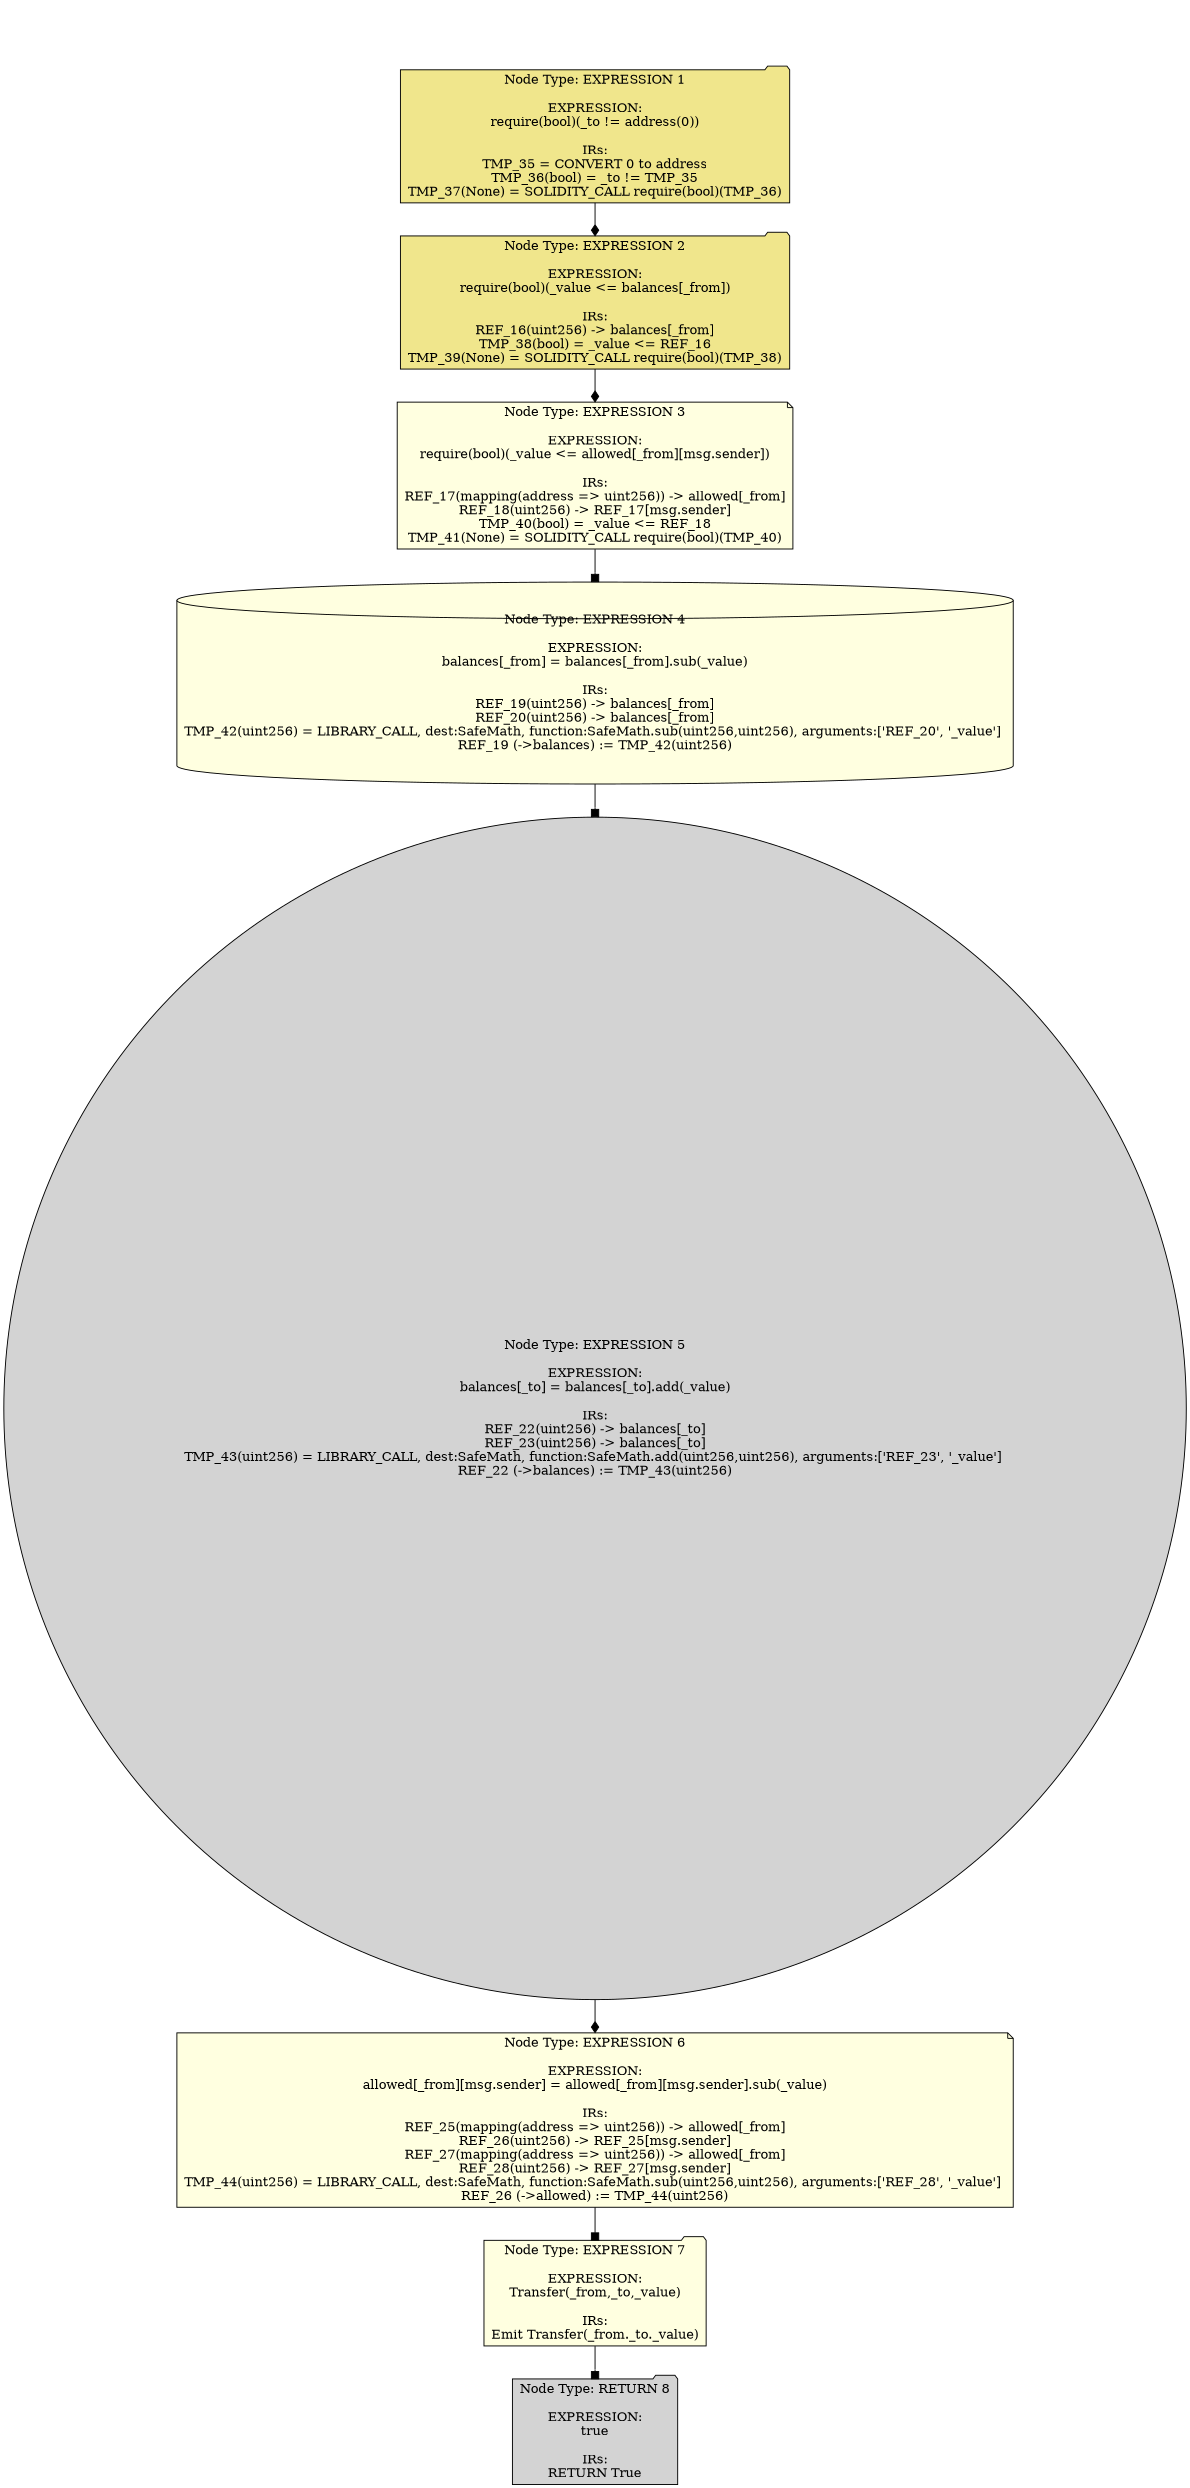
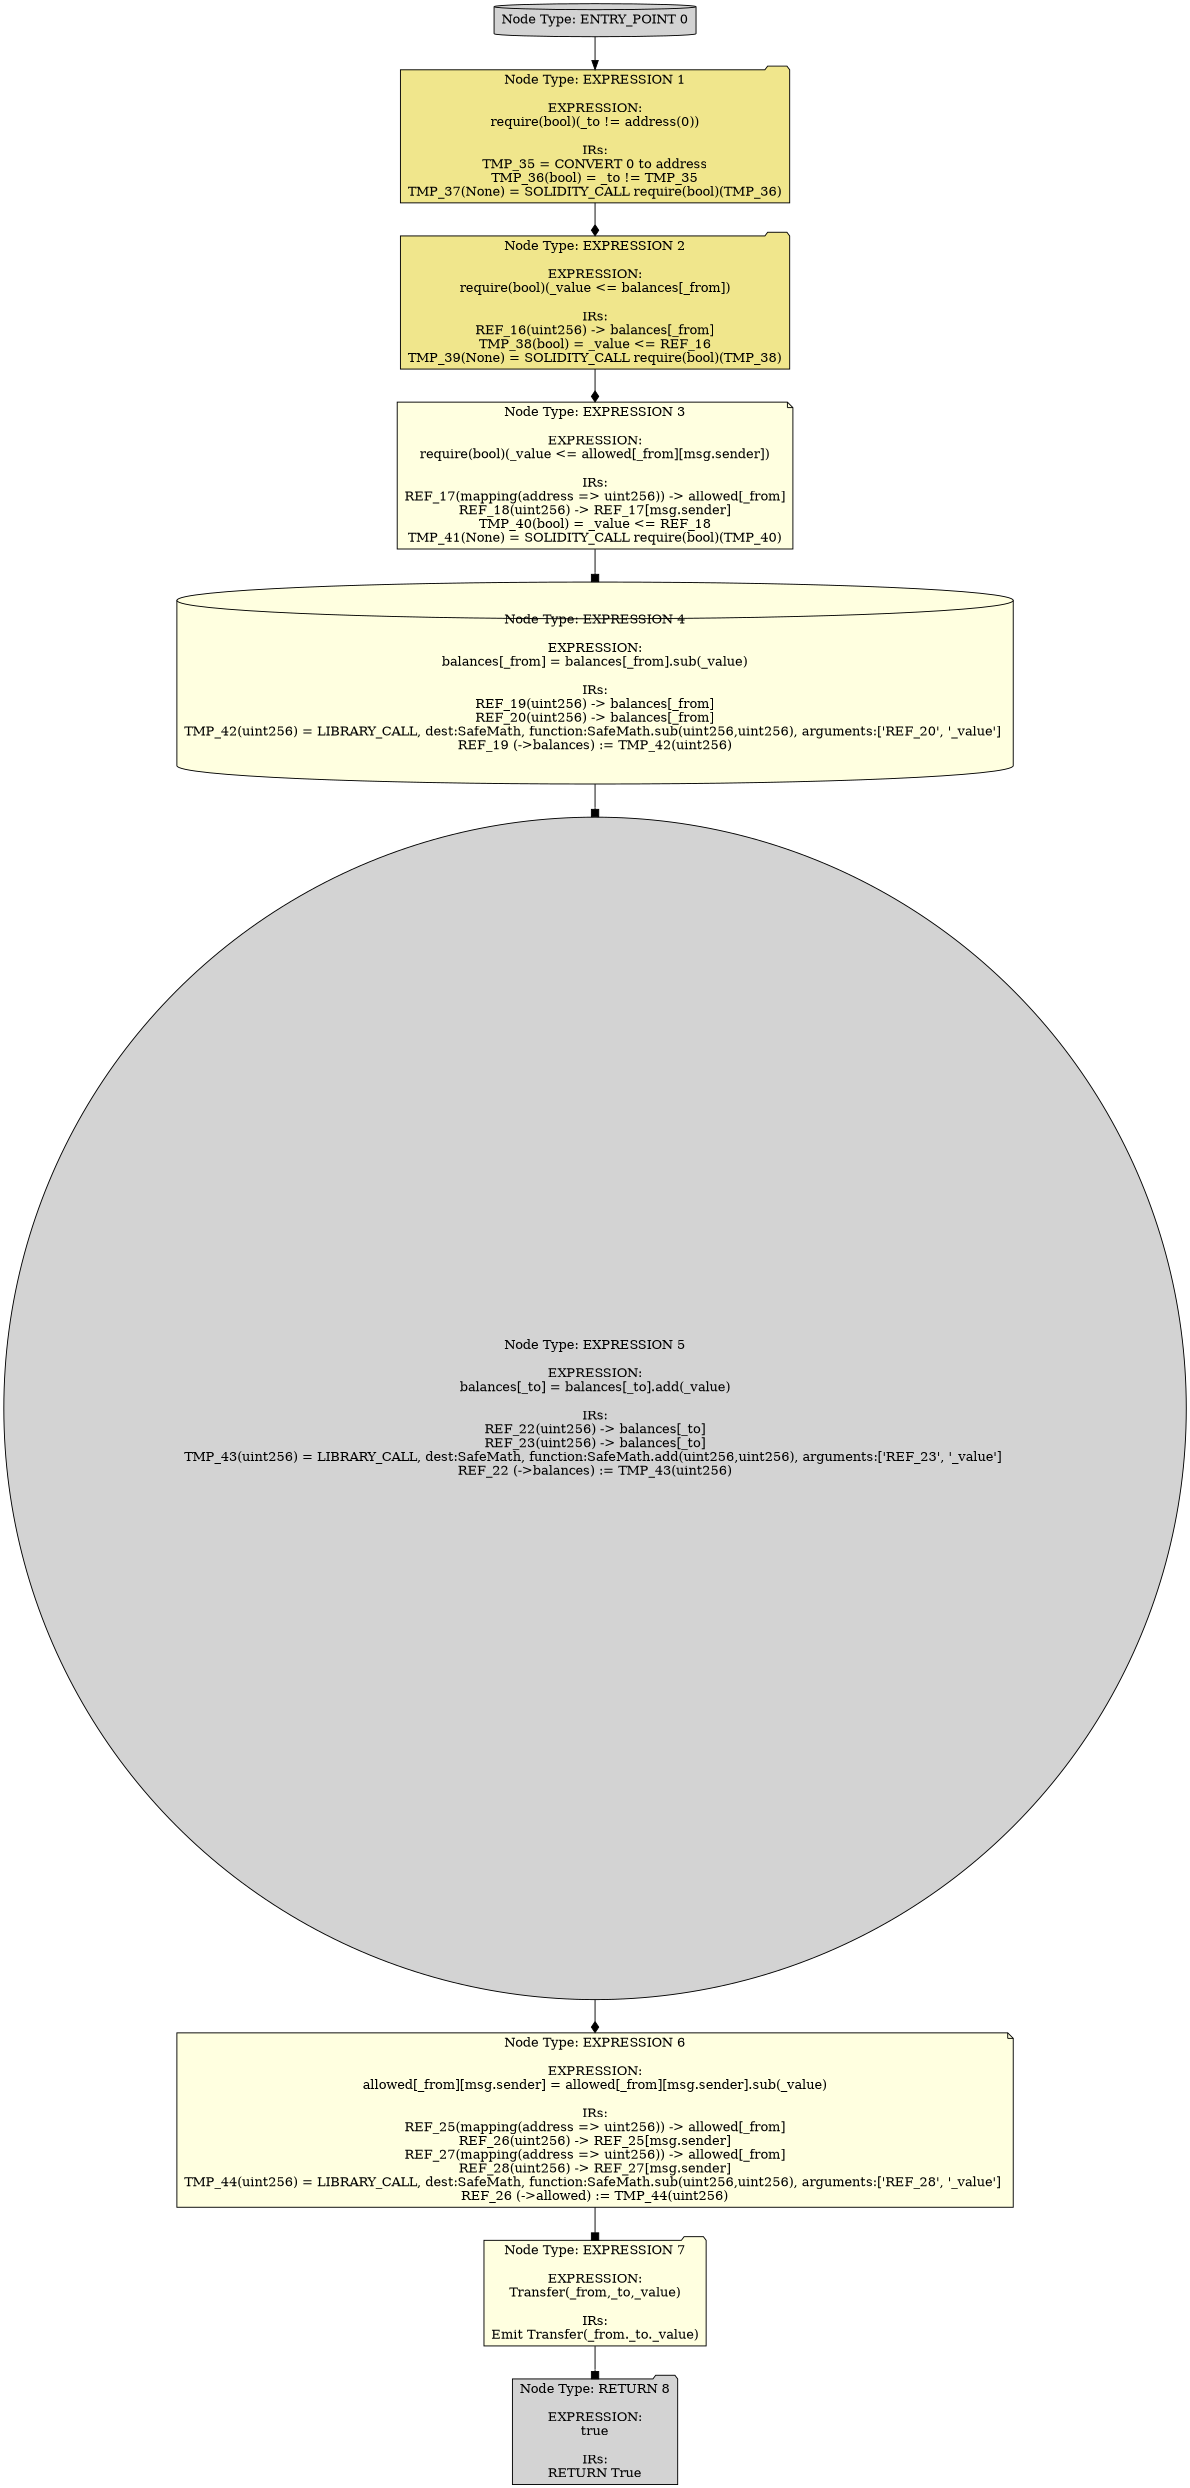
node "Node Type: ENTRY_POINT 0": added
